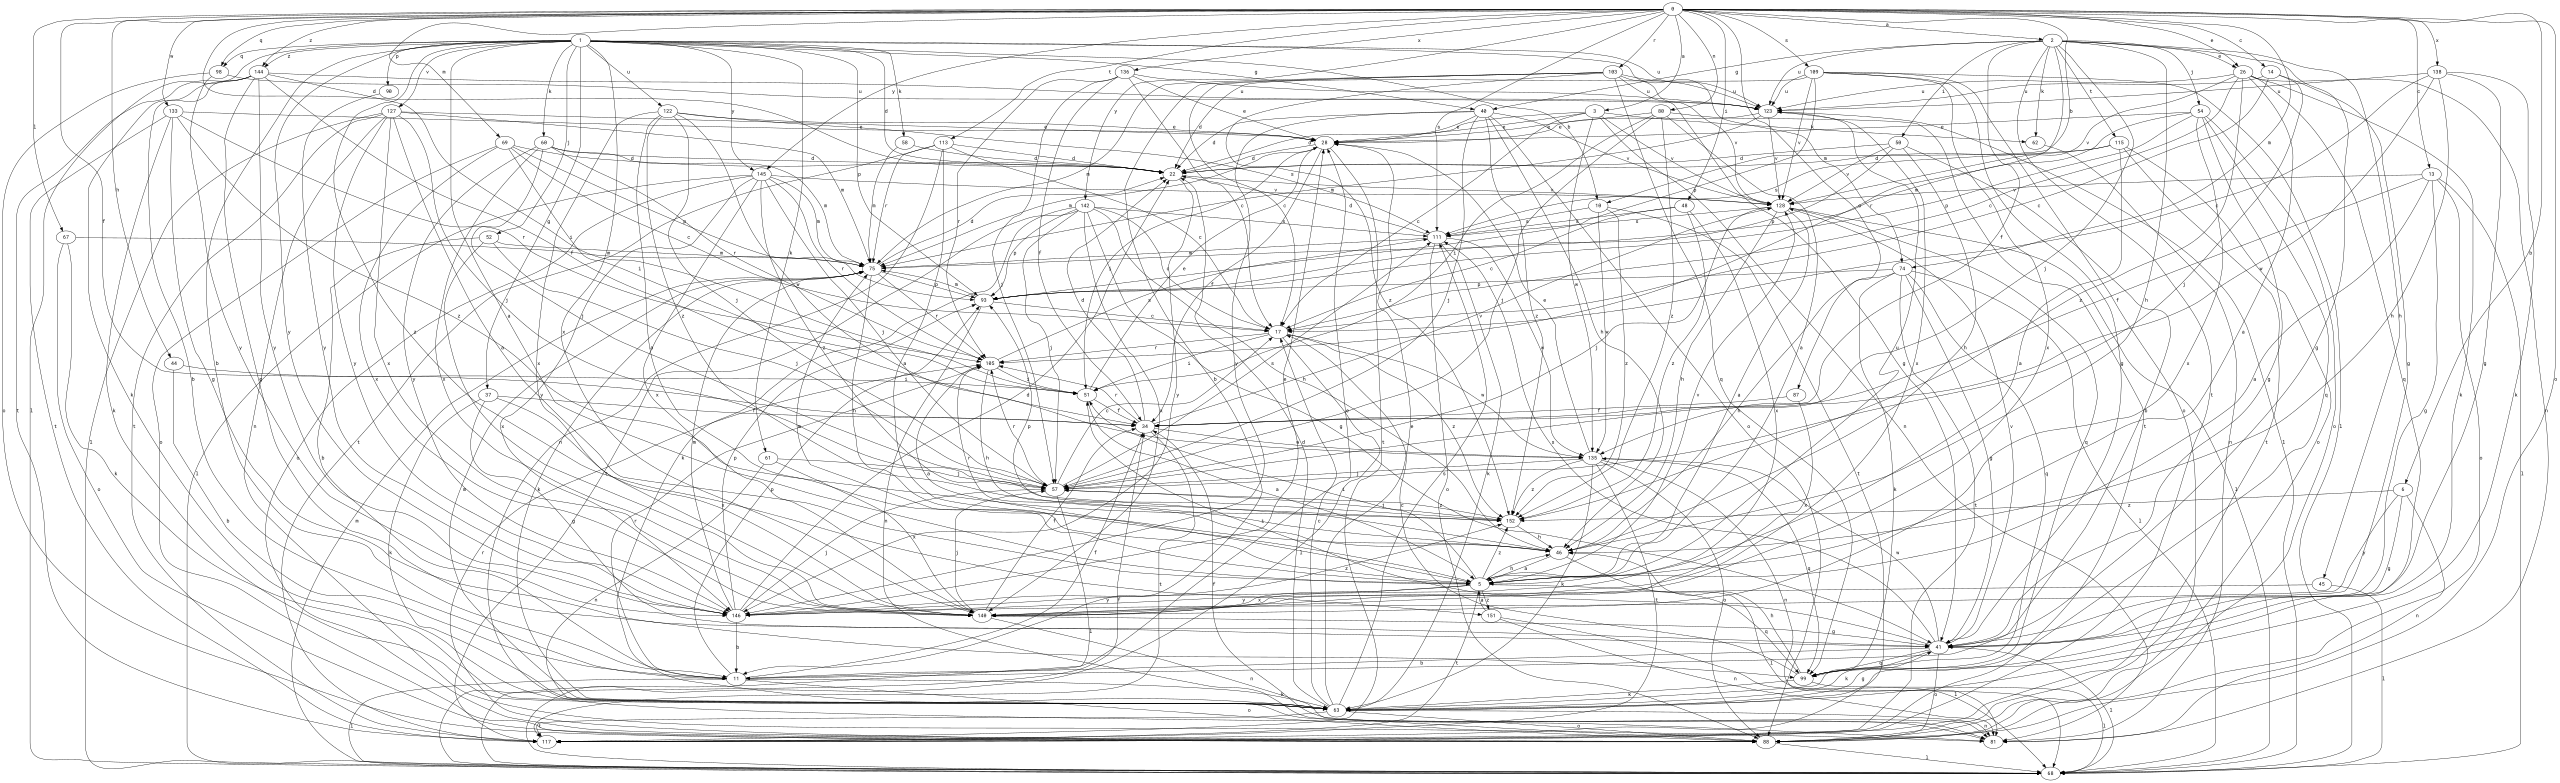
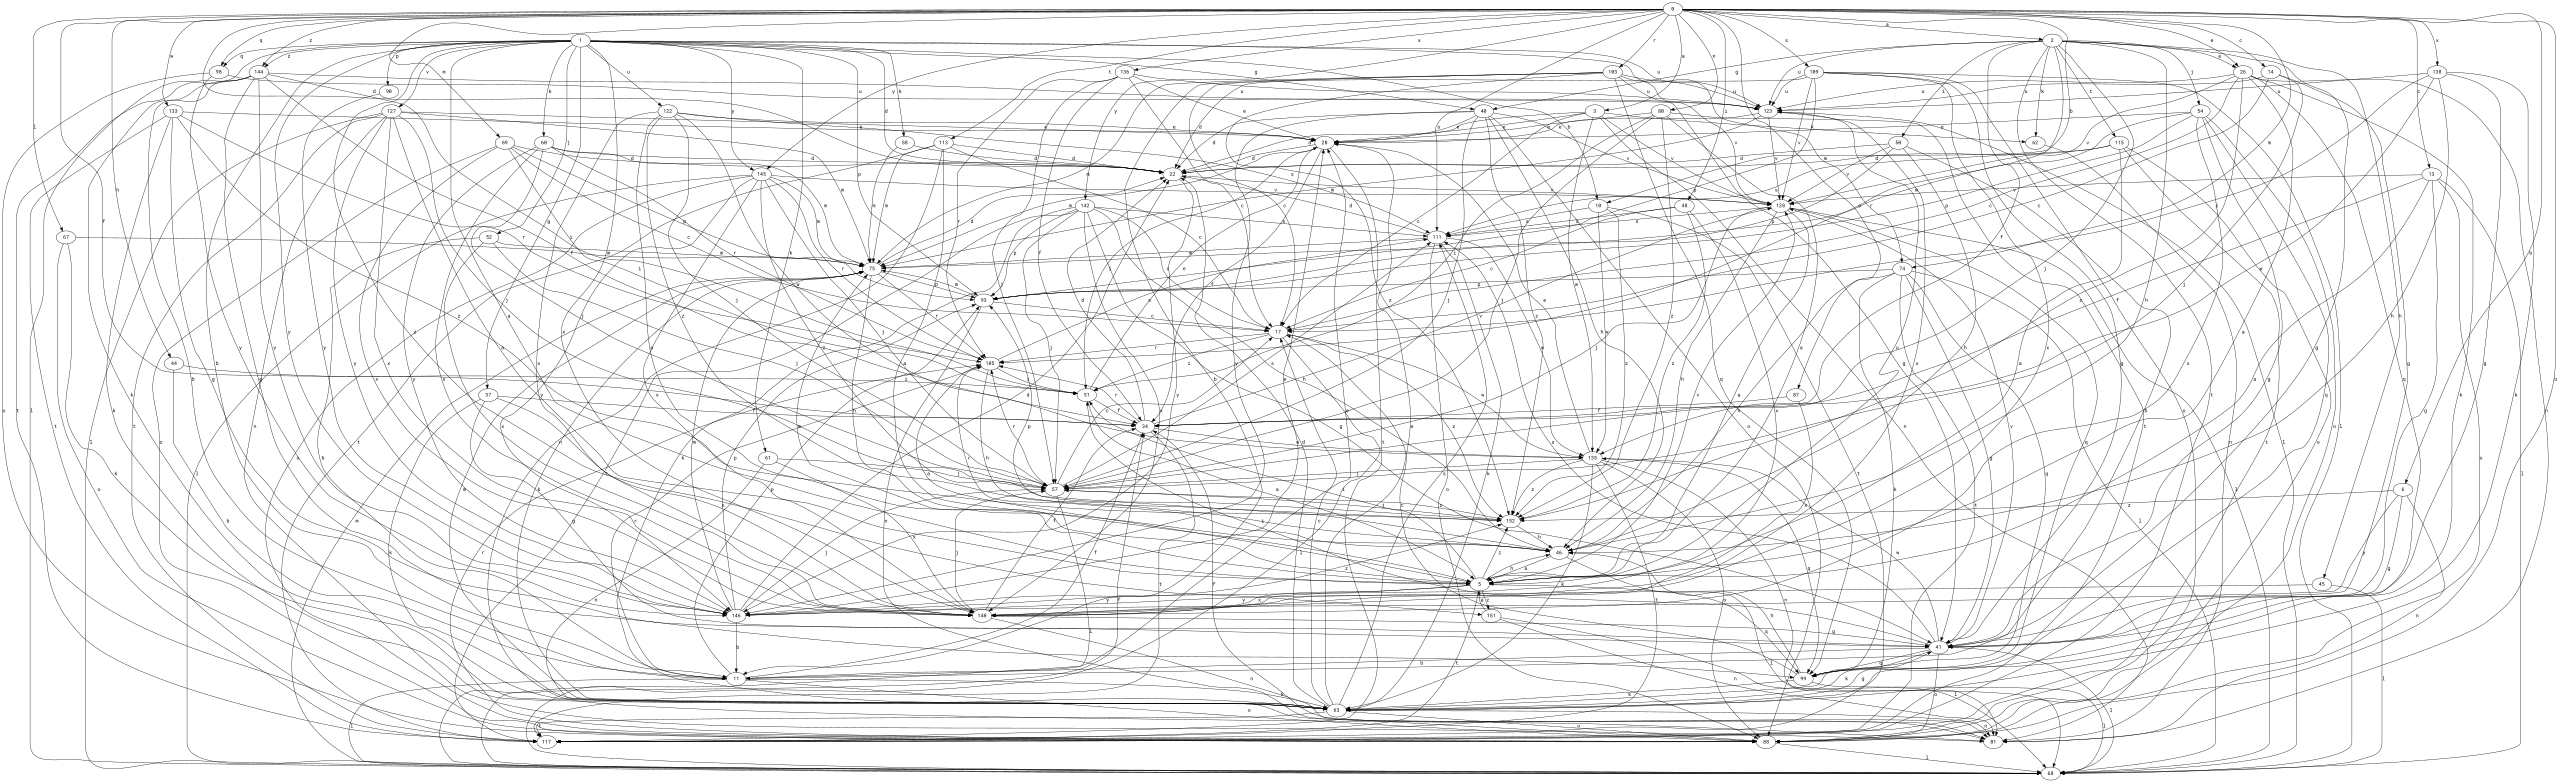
edge "113" -> "75": label "r" -> "m"
